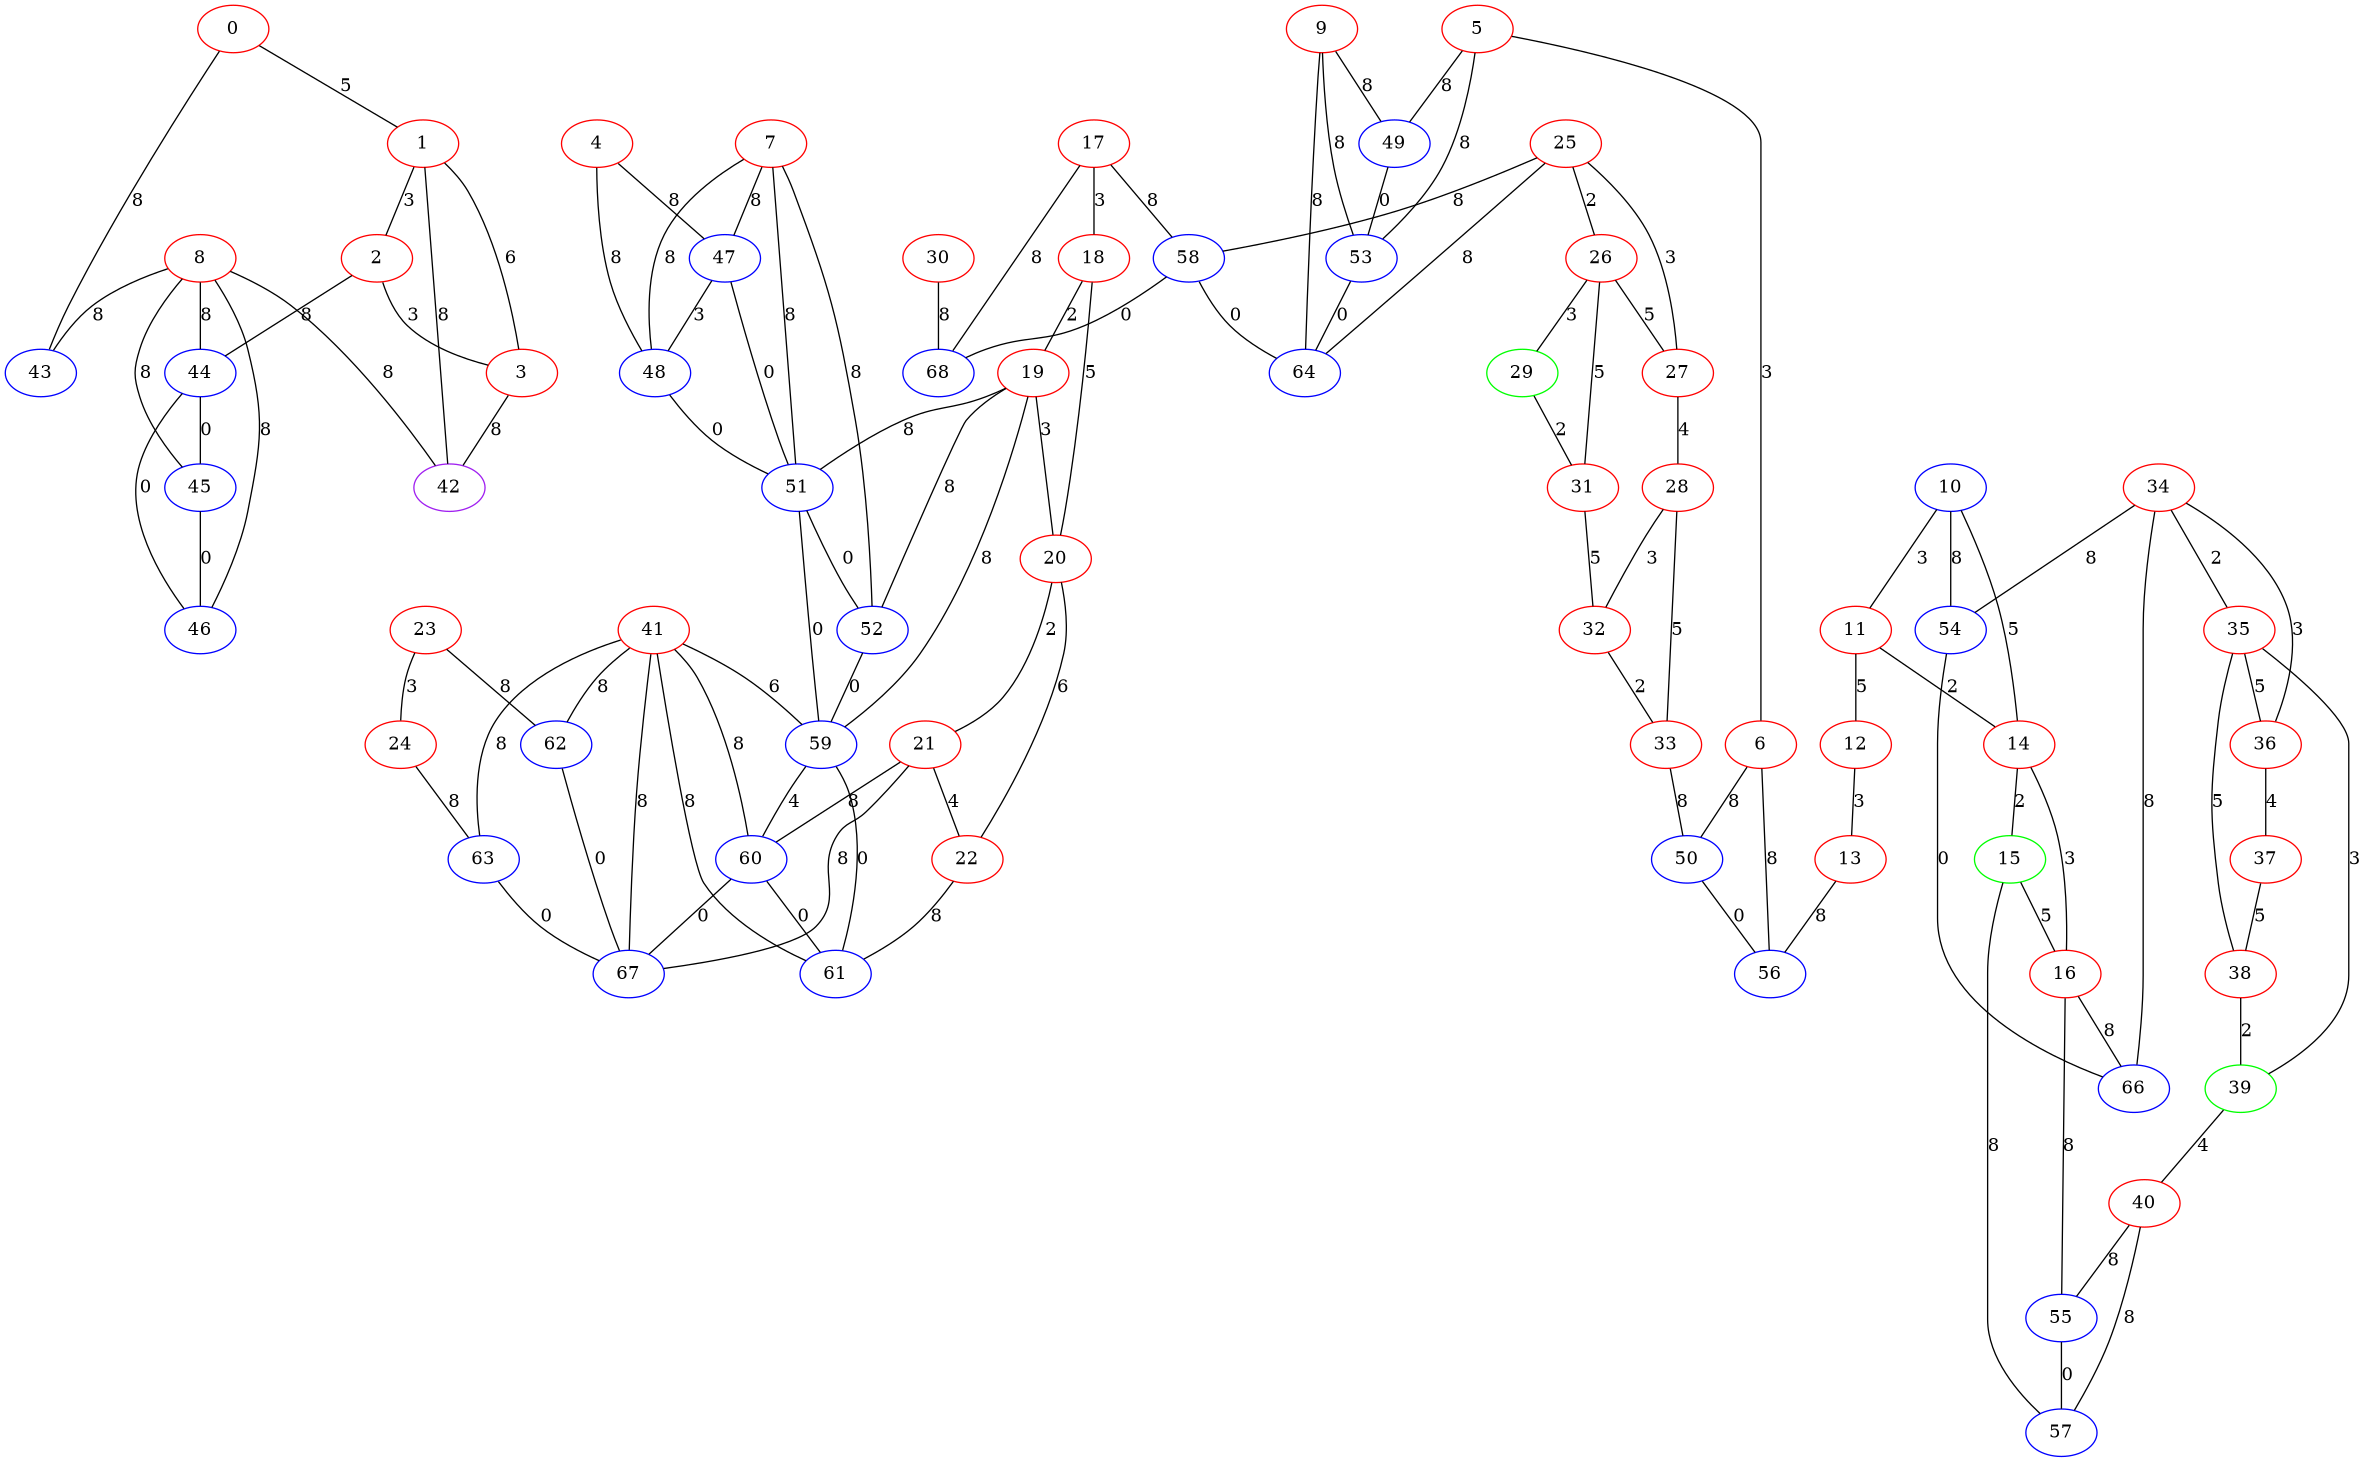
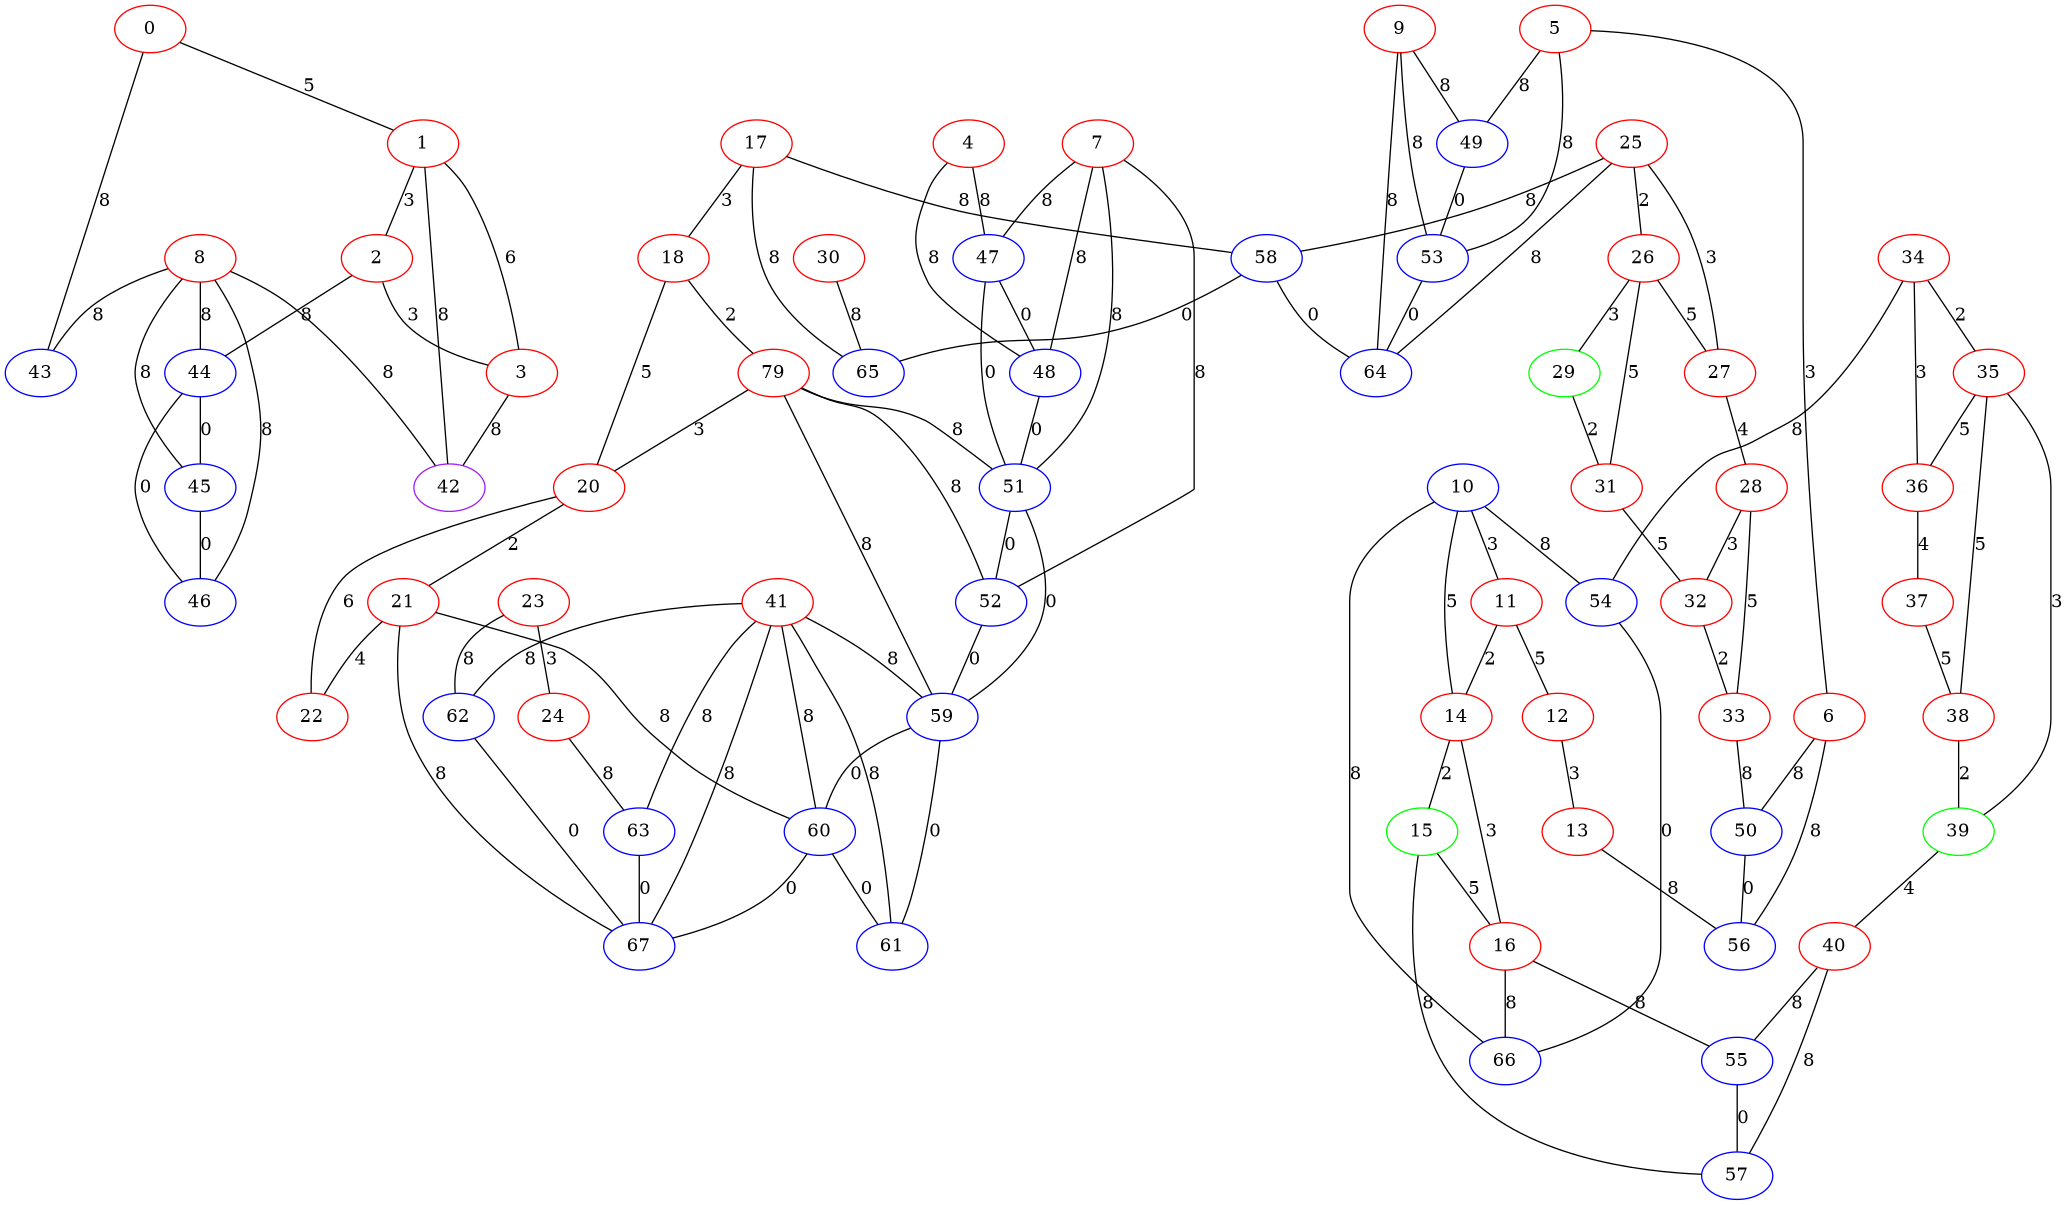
edge "47" -- "48": label "3" -> "0"
node "68": label "68" -> "65"
node "19": label "19" -> "79"
edge "41" -- "59": label "6" -> "8"
edge "34" -- "66": now "10" -- "66"
edge "59" -- "60": label "4" -> "0"
edge "22" -- "61": removed, label "8"
